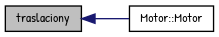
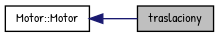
edge "Motor::Motor" -> "traslaciony": reversed
